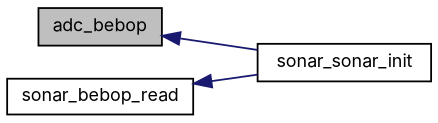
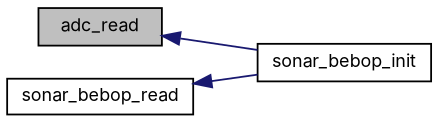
node "adc_bebop": label "adc_bebop" -> "adc_read"
node "sonar_sonar_init": label "sonar_sonar_init" -> "sonar_bebop_init"
